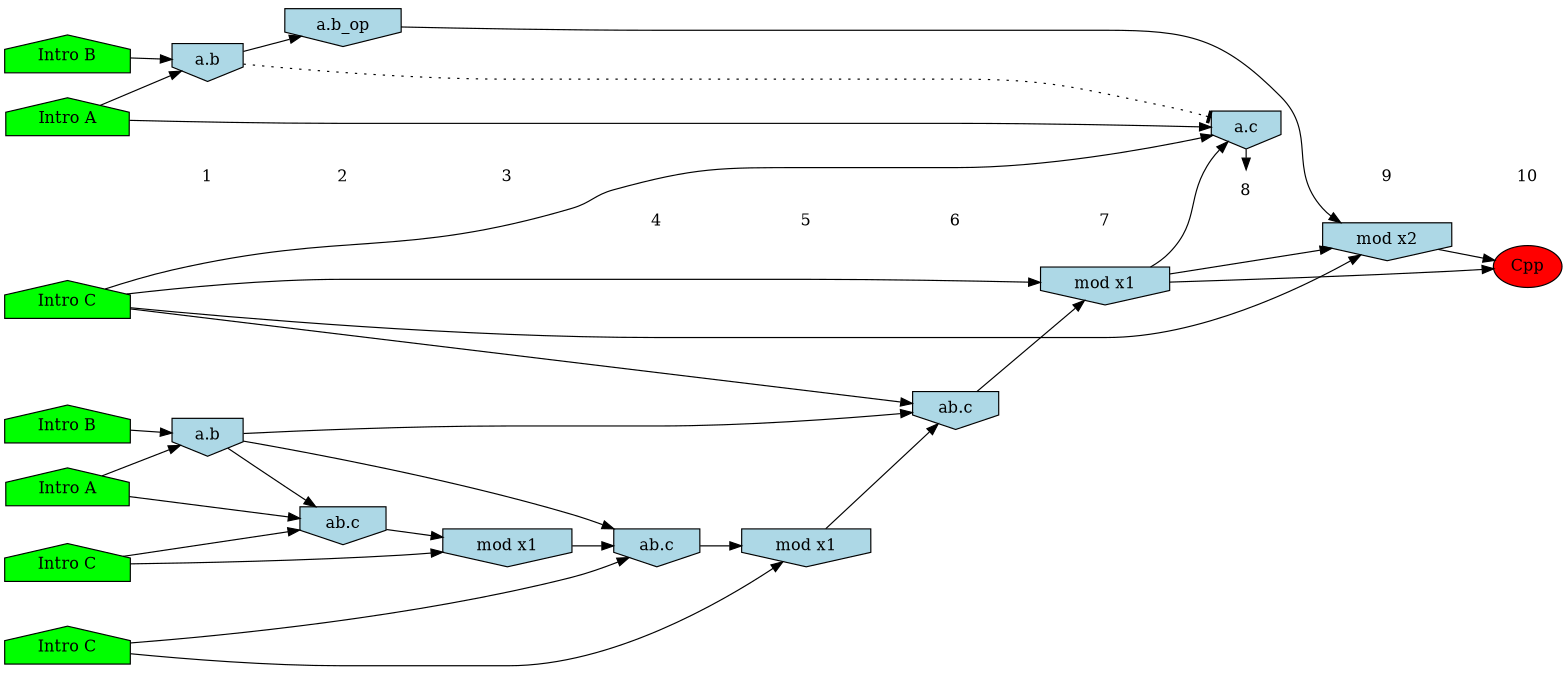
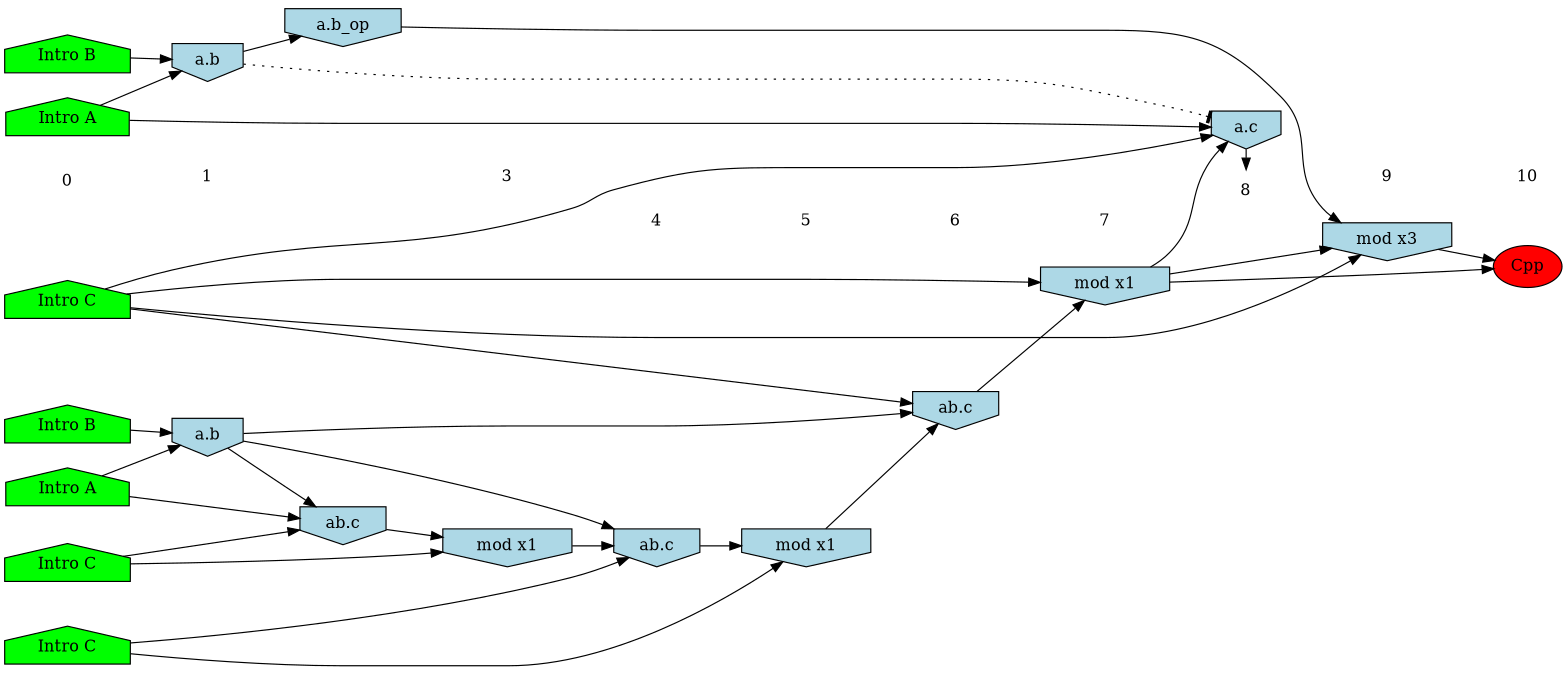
node "2": removed
node "0": added
node "mod x2": label "mod x2" -> "mod x3"
